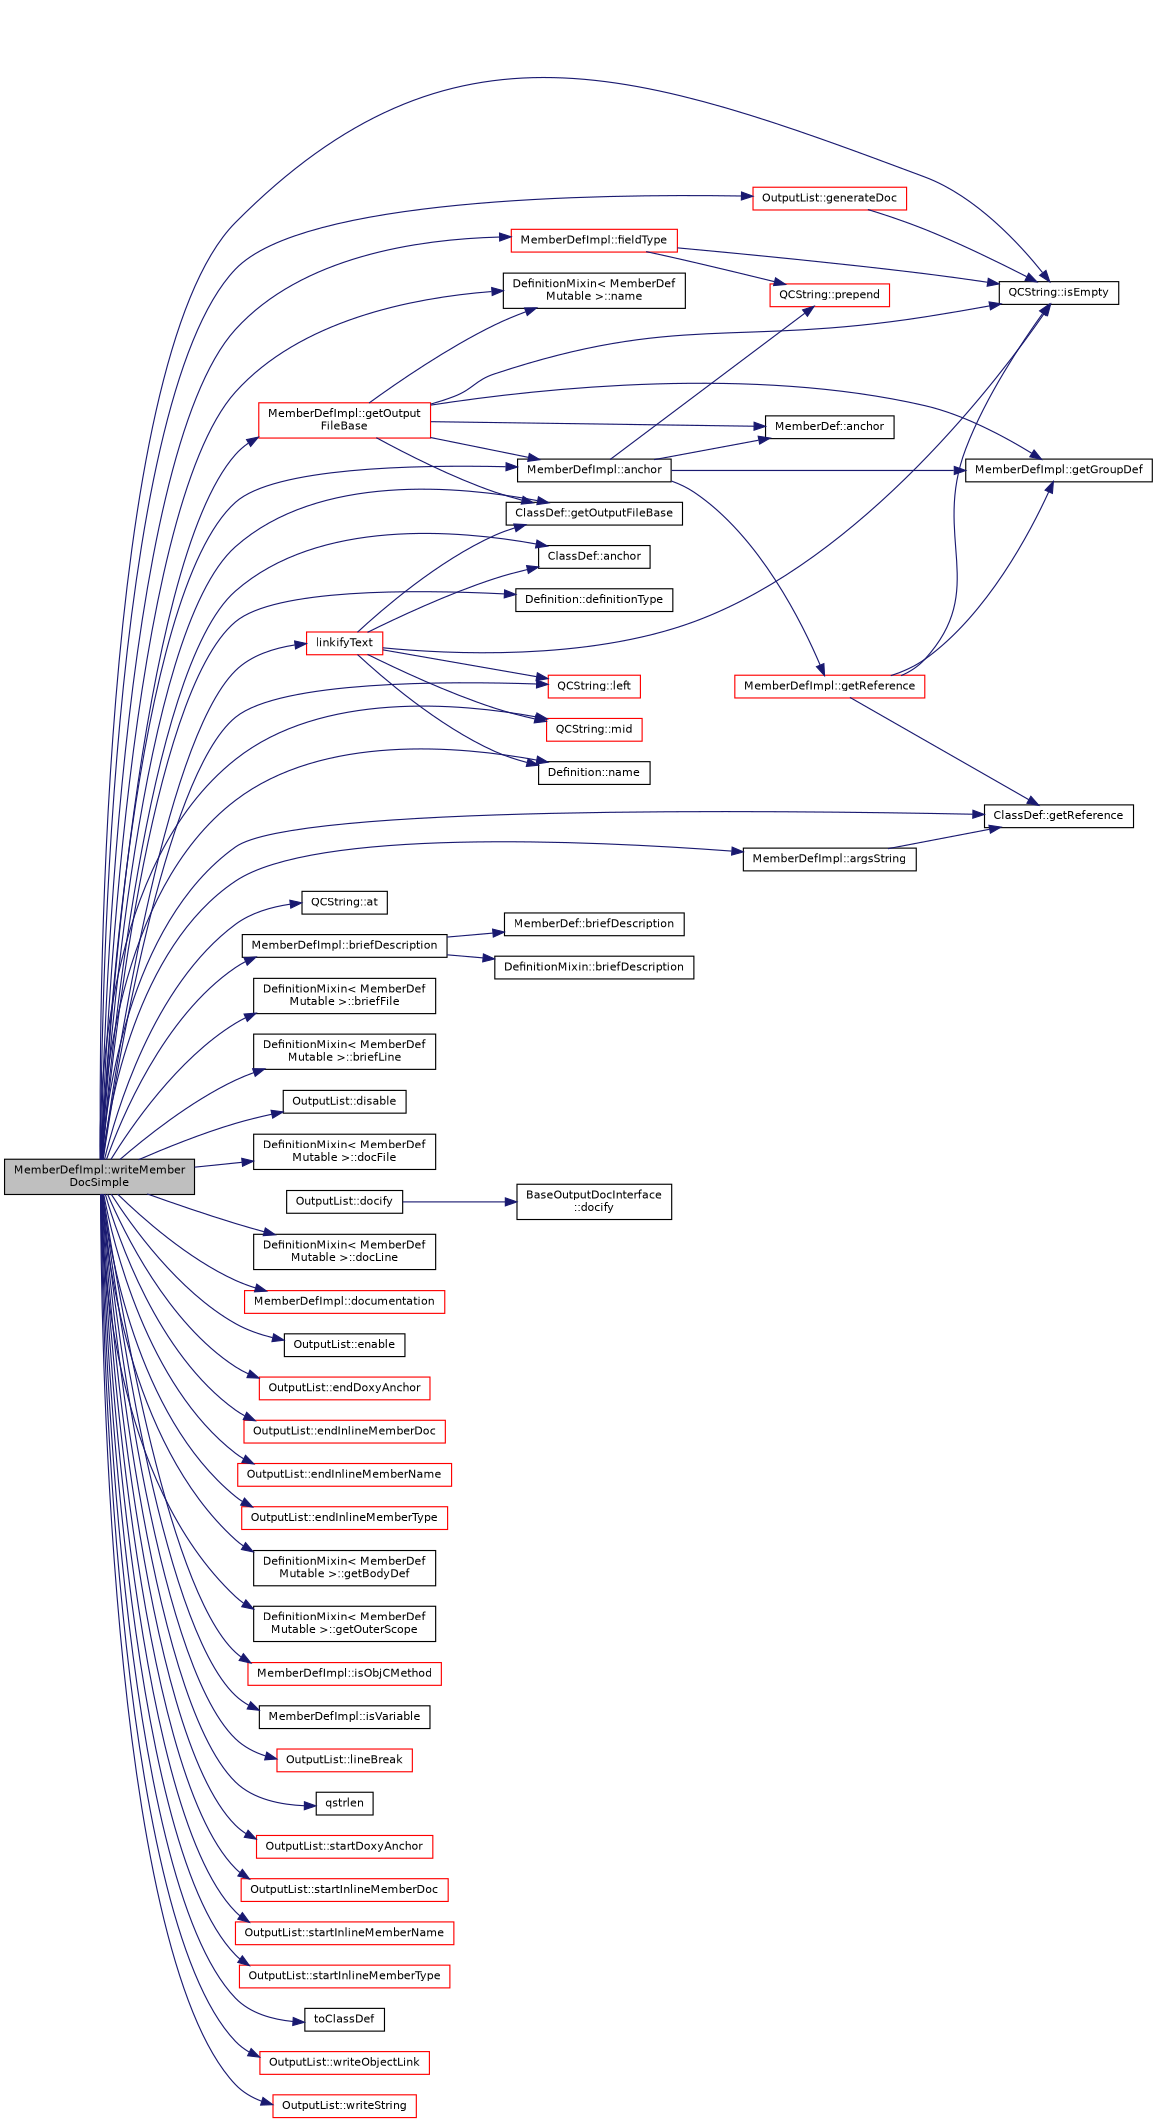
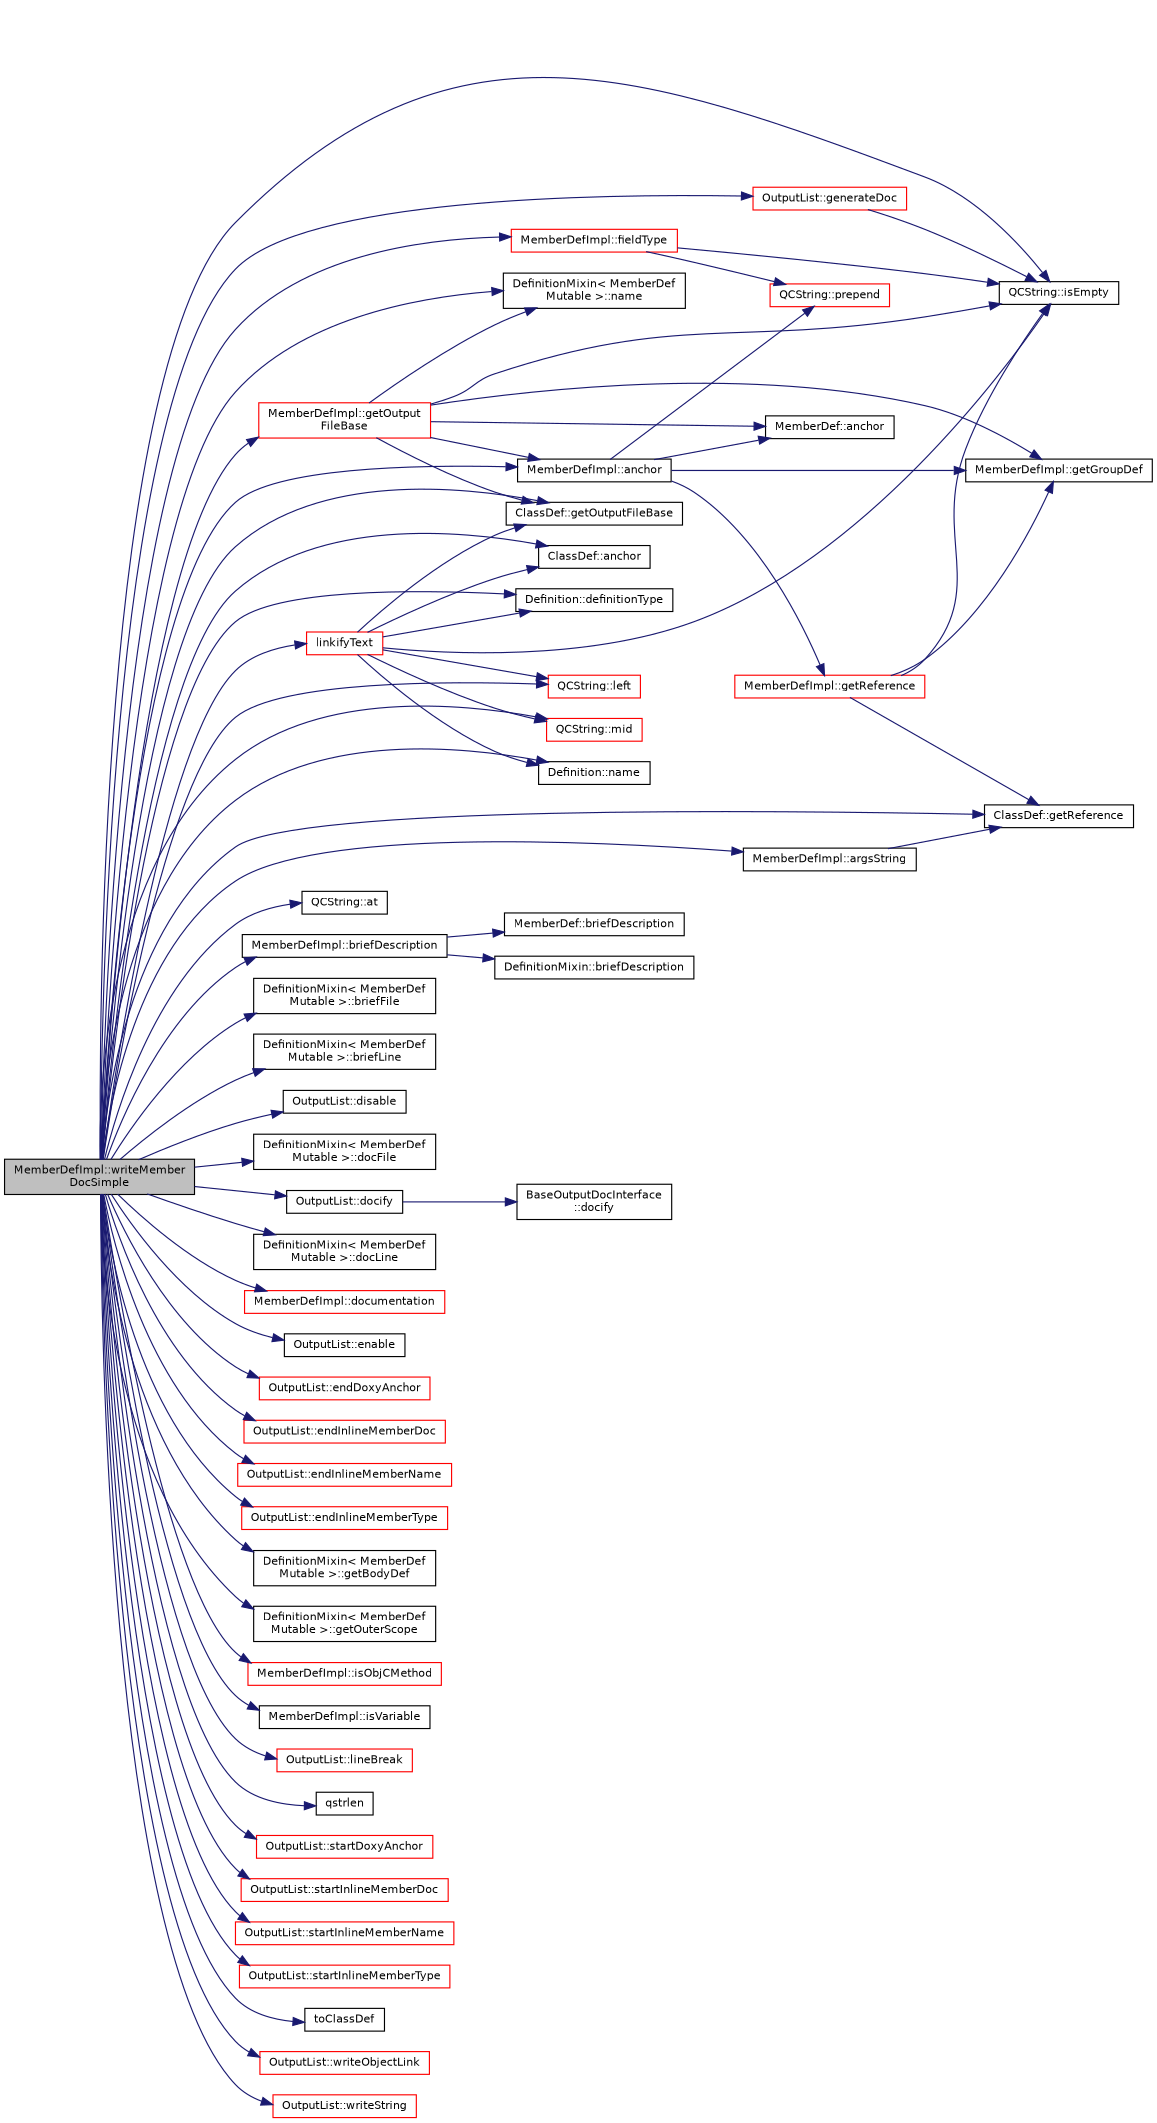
edge "linkifyText" -> "Definition::definitionType": added
edge "MemberDefImpl::writeMember DocSimple" -> "OutputList::docify": added
